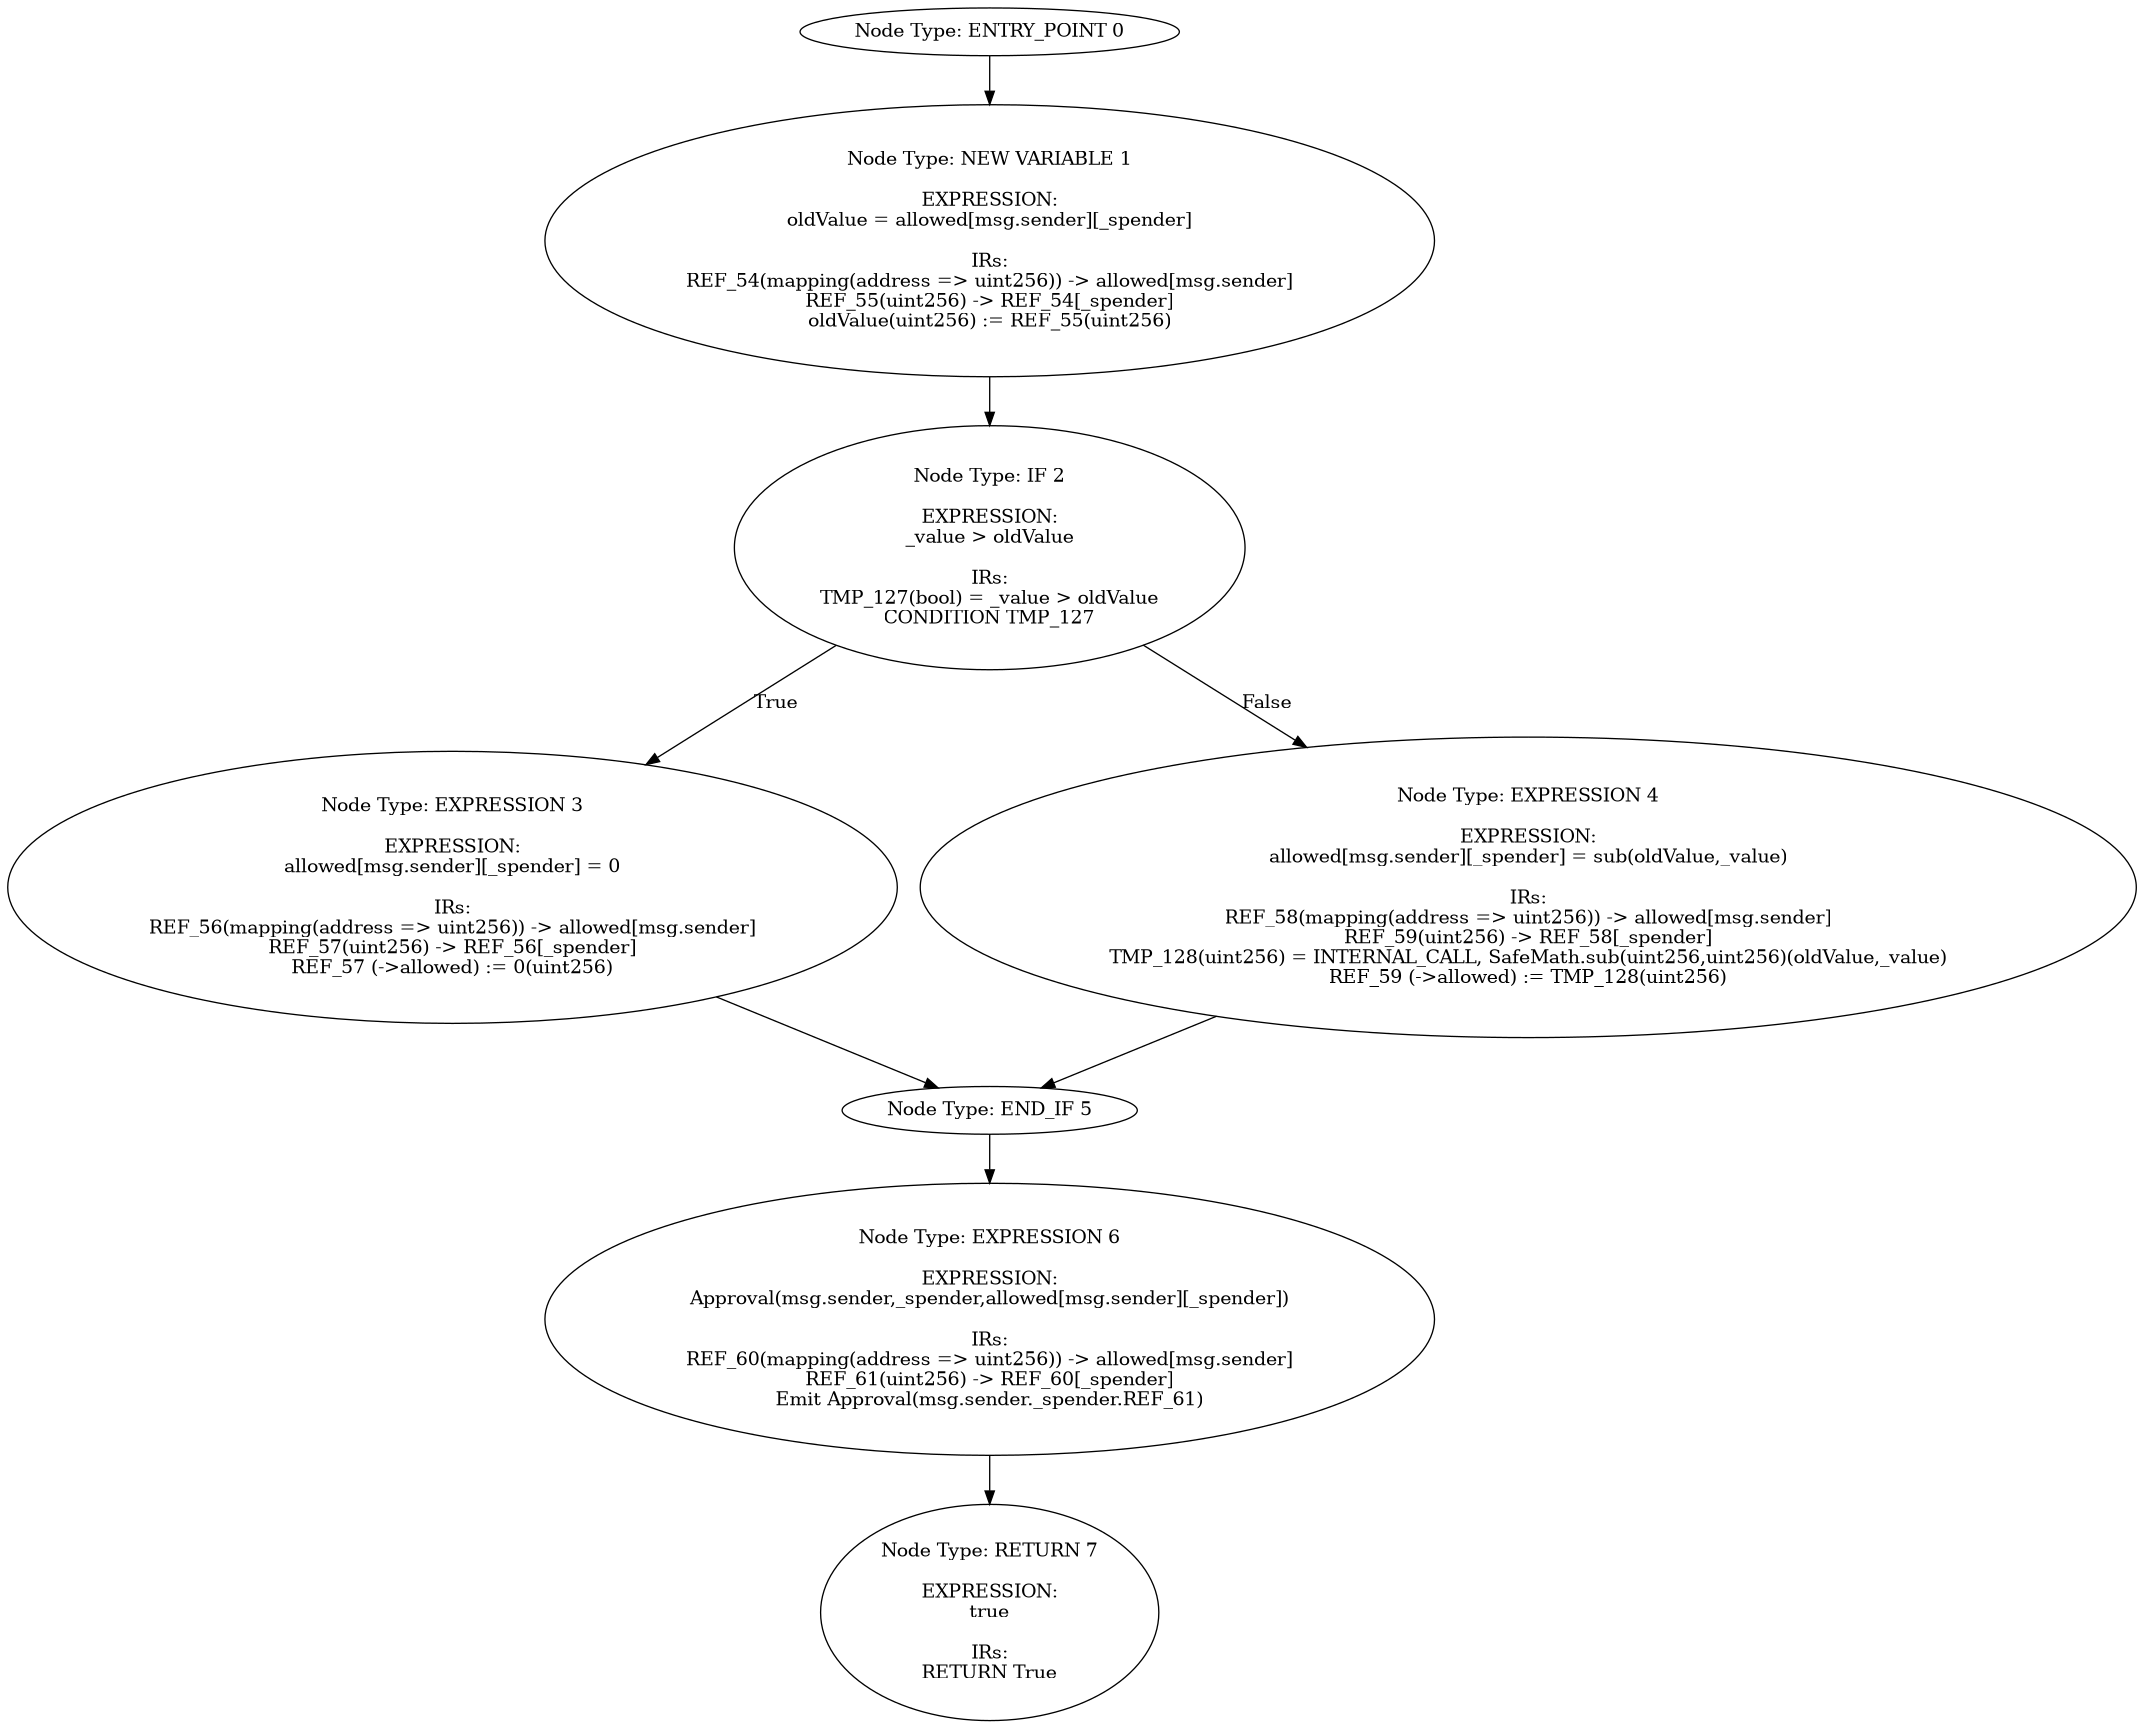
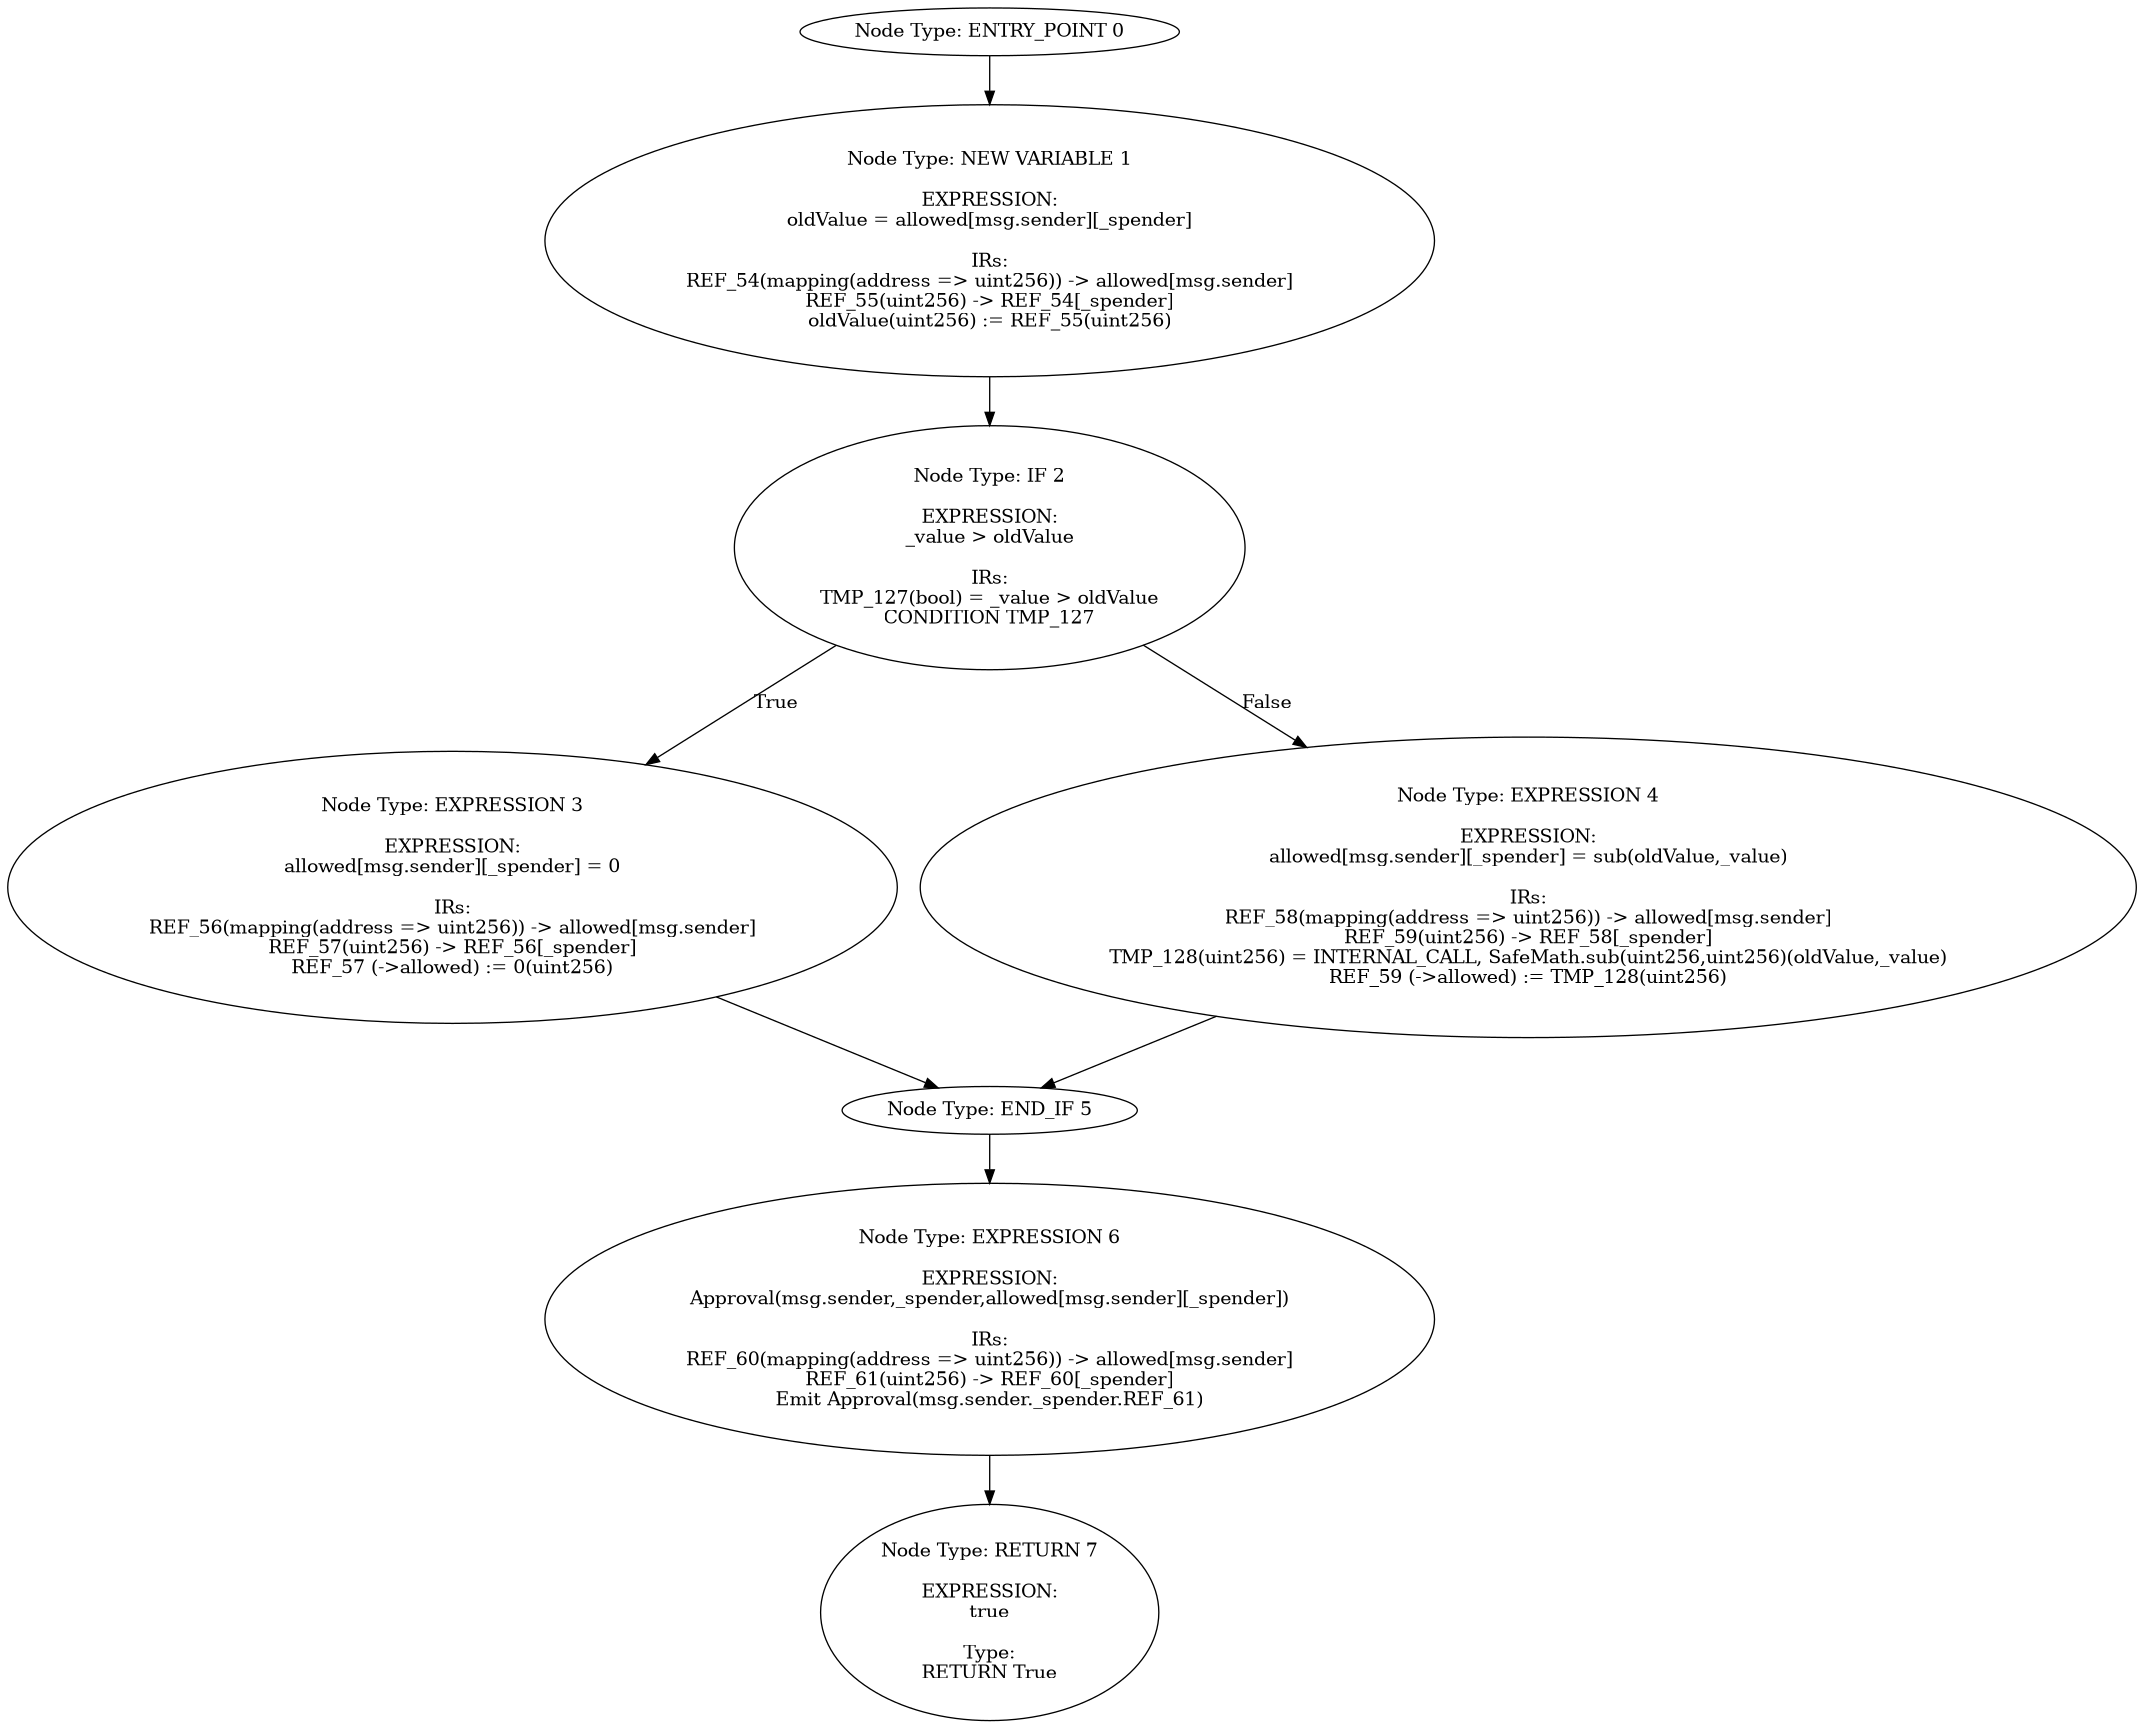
node "Node Type: RETURN 7 EXPRESSION: true IRs: RETURN True": label "Node Type: RETURN 7 EXPRESSION: true IRs: RETURN True" -> "Node Type: RETURN 7 EXPRESSION: true Type: RETURN True"
